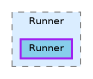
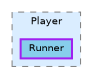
cluster "Runner": label "Runner" -> "Player"
